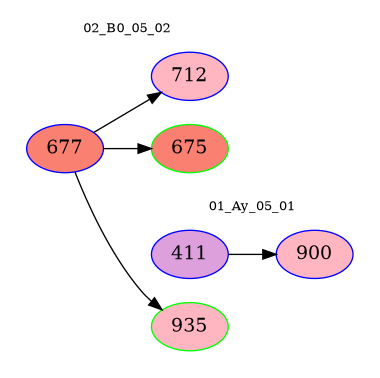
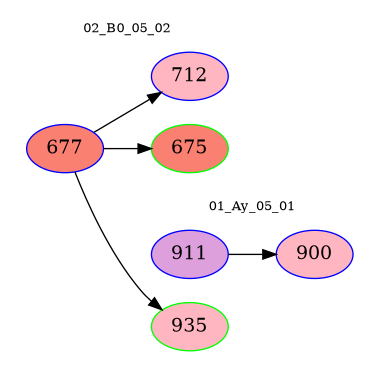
node "411": label "411" -> "911"
